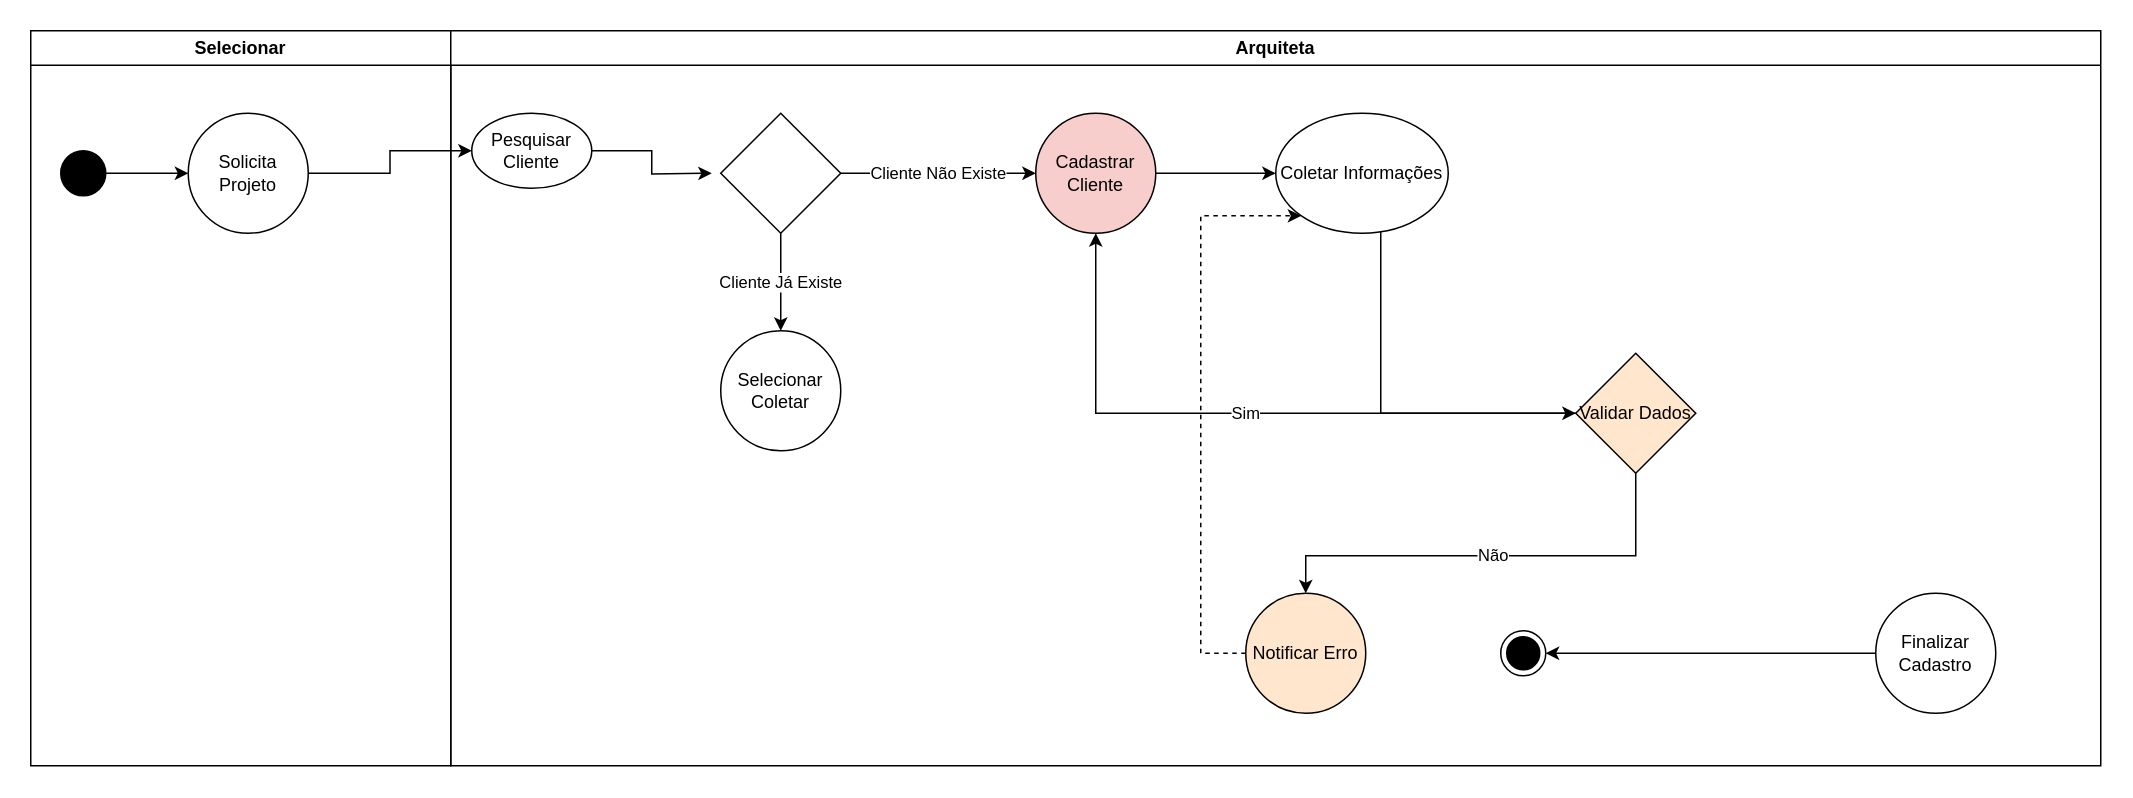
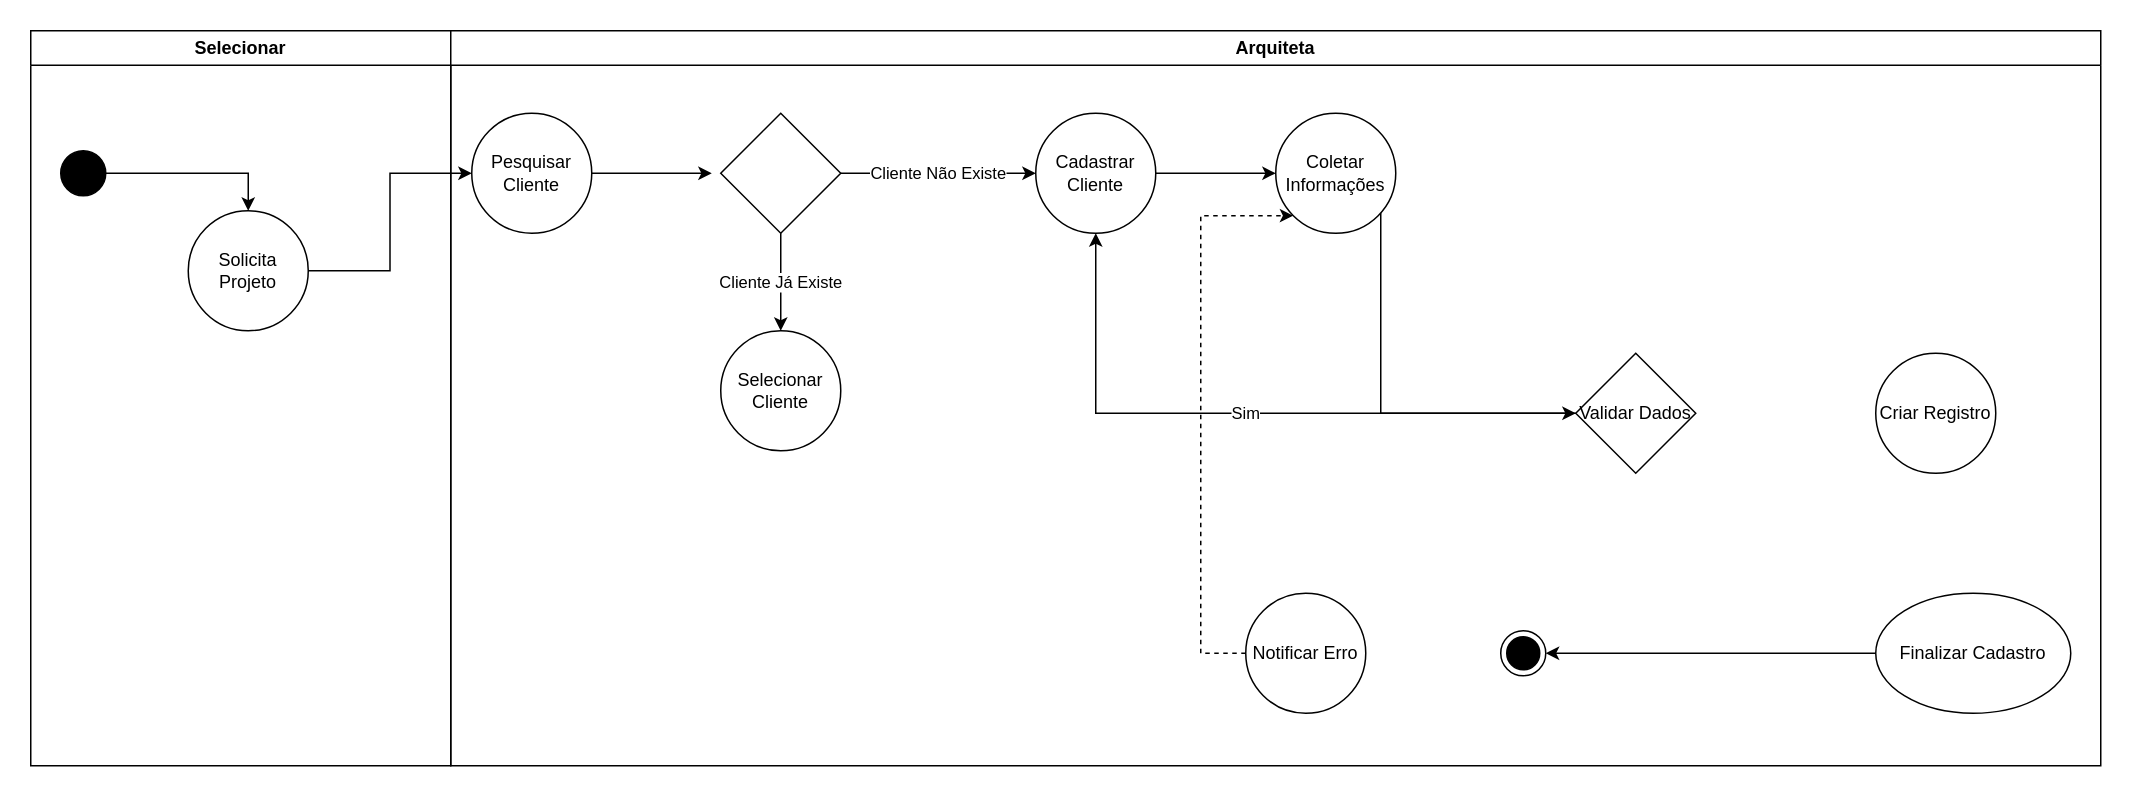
node "Pesquisar Cliente": size 120x75 -> 120x120
node "Solicita Projeto": moved (248, 173) -> (248, 271)
node "Cadastrar Cliente": fillcolor #f8cecc -> #ffffff
node "Coletar Informações": size 173x120 -> 120x120
node "Selecionar Coletar": label "Selecionar Coletar" -> "Selecionar Cliente"
node "Validar Dados": fillcolor #ffe6cc -> #ffffff
node "Criar Registro": added
edge "Validar Dados" -> "Notificar Erro": removed, label "Não"
node "Notificar Erro": fillcolor #ffe6cc -> #ffffff
node "Finalizar Cadastro": size 120x120 -> 195x120
